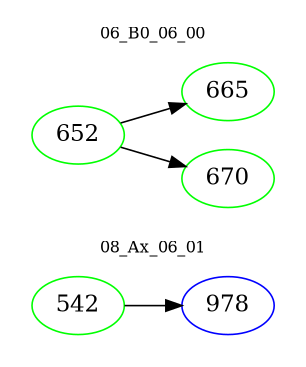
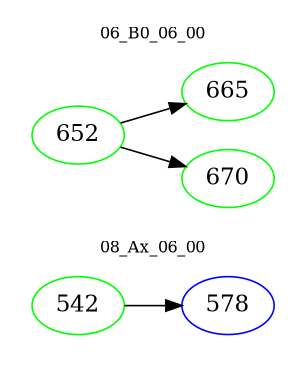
cluster "08_Ax_06_01": label "08_Ax_06_01" -> "08_Ax_06_00"
node "978": label "978" -> "578"
